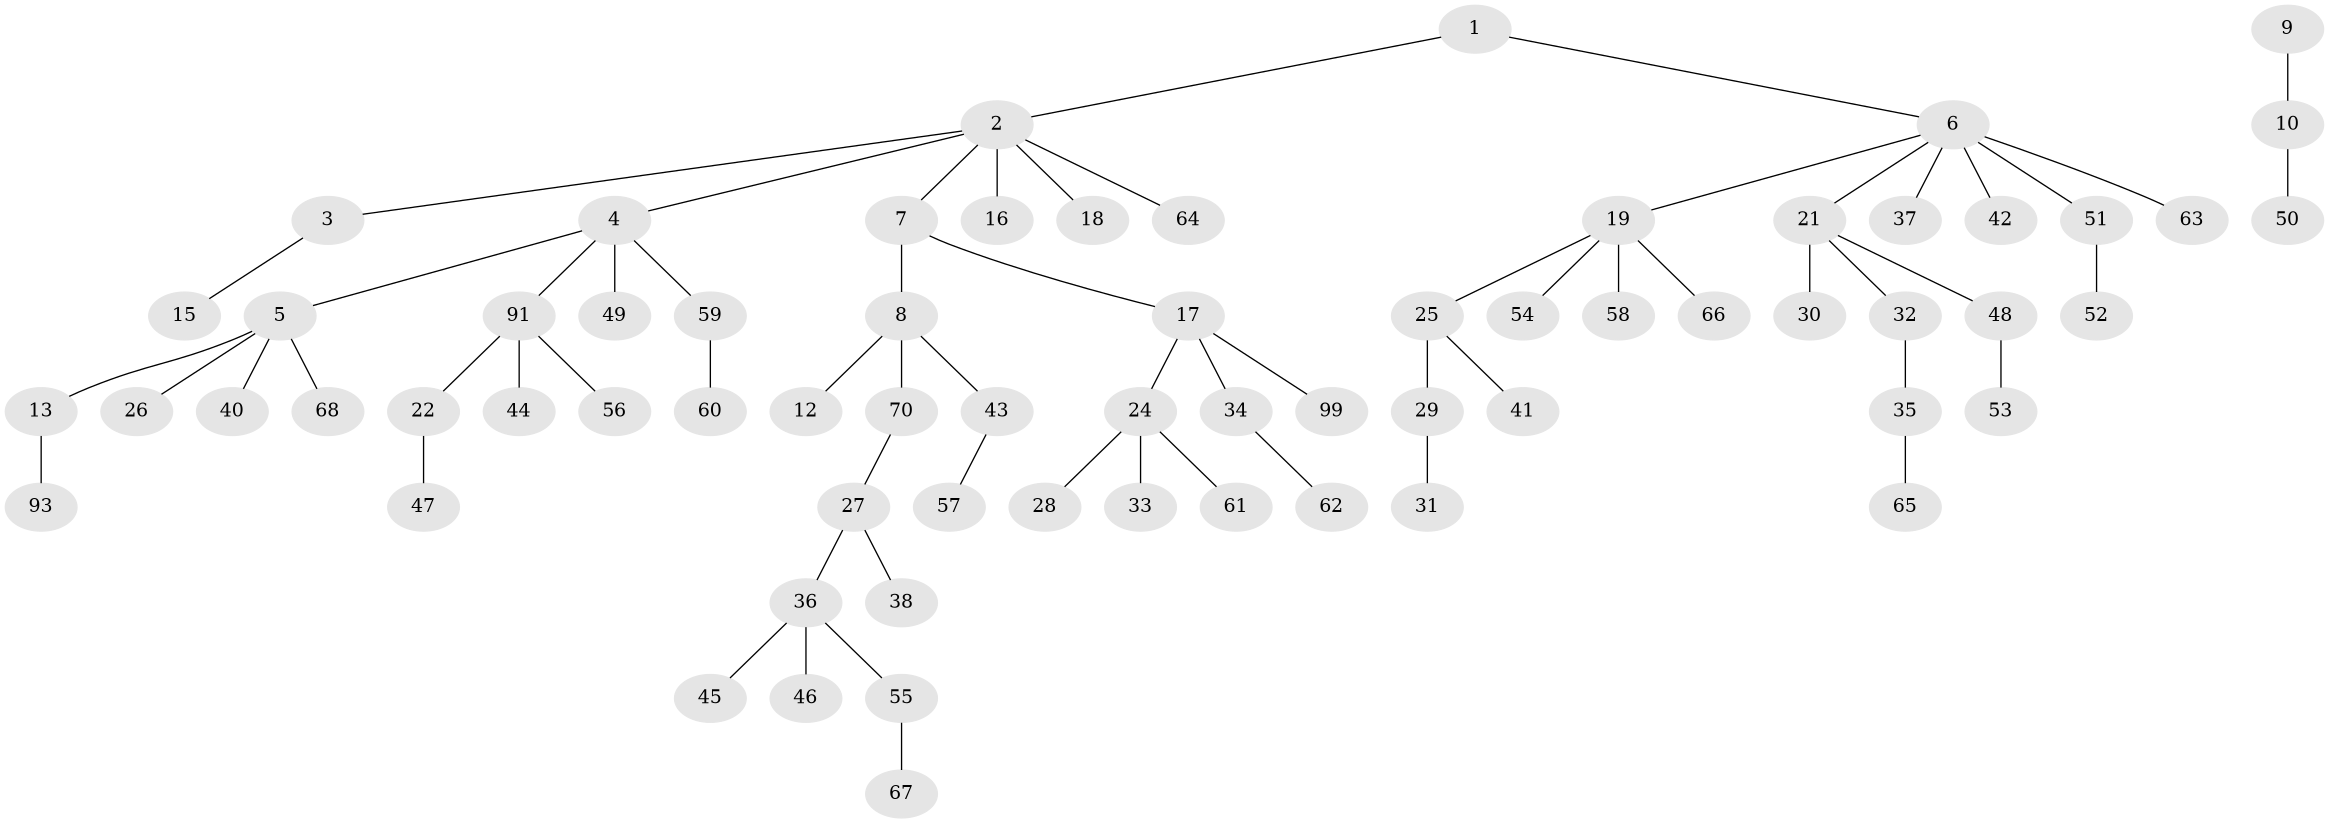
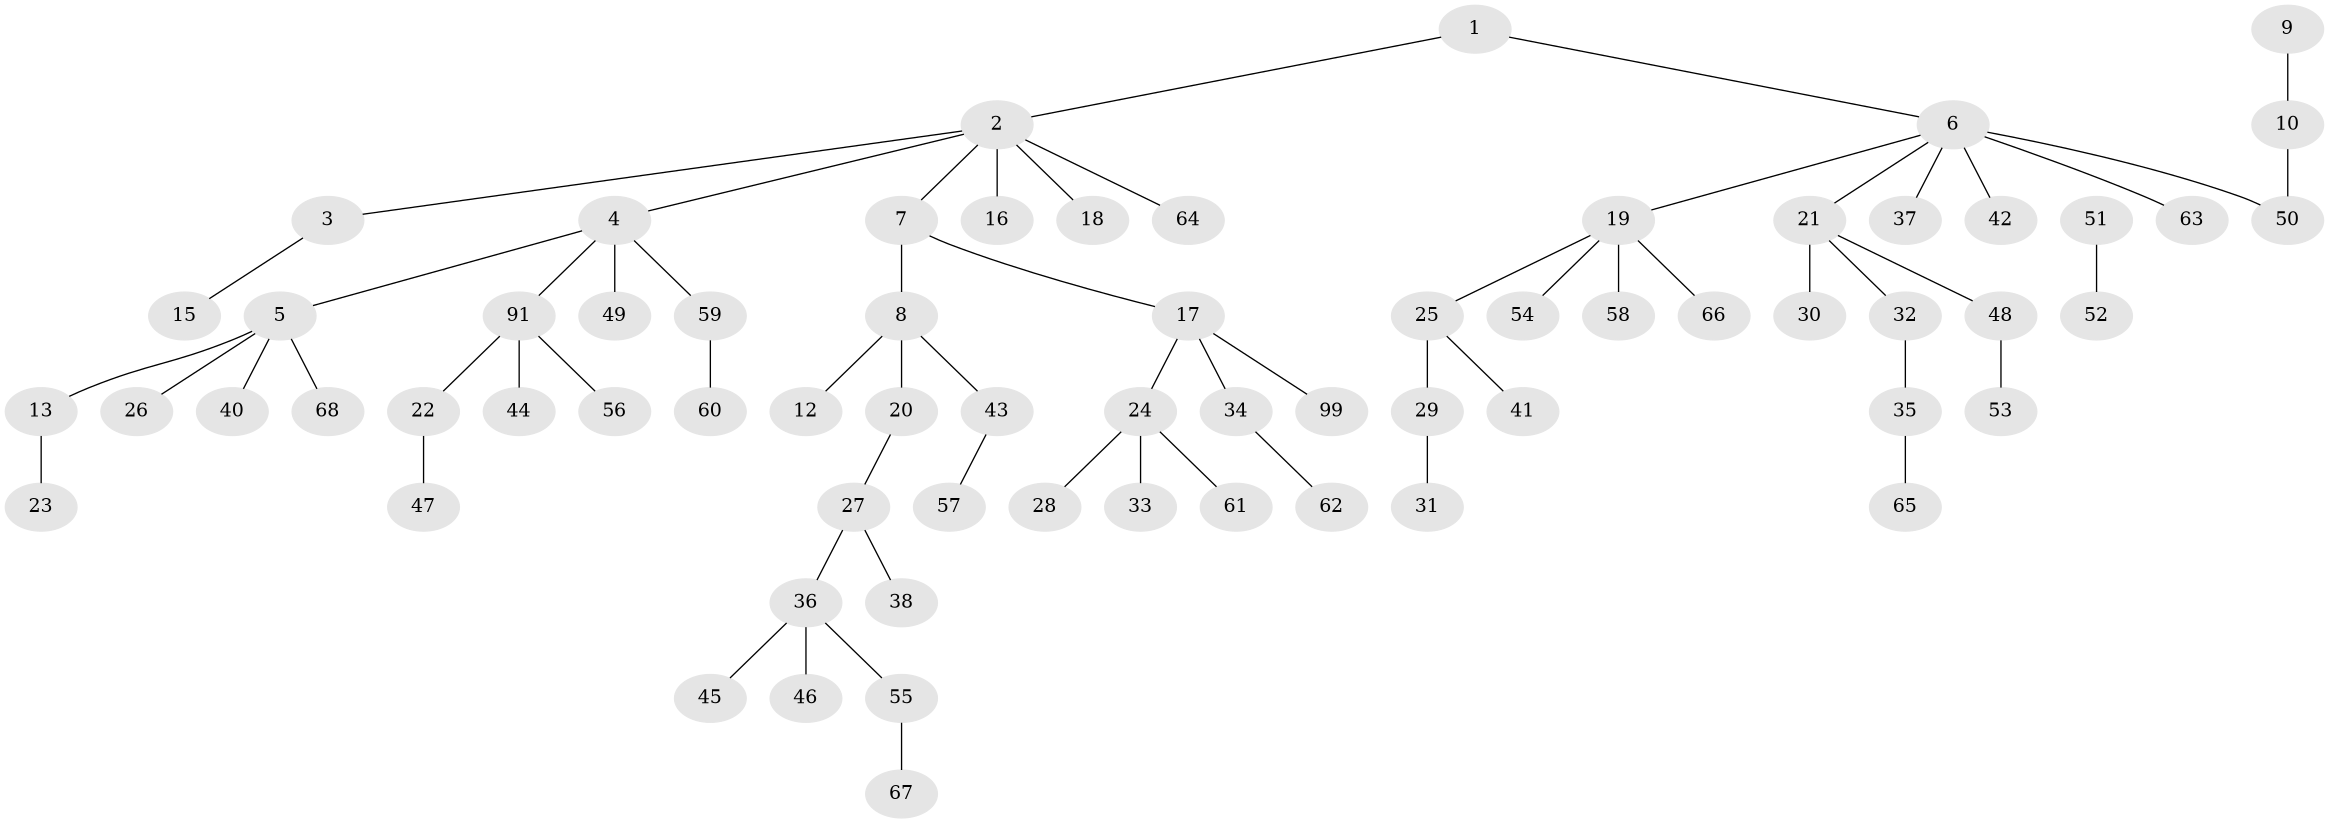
edge "6" -- "51": now "6" -- "50"
node "70": label "70" -> "20"
node "93": label "93" -> "23"
